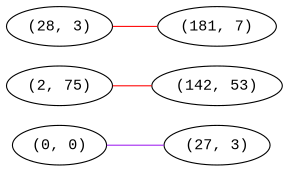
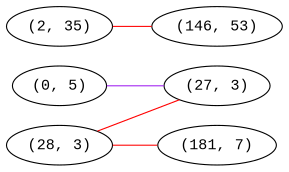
node "(2, 75)": label "(2, 75)" -> "(2, 35)"
node "(142, 53)": label "(142, 53)" -> "(146, 53)"
edge "(27, 3)" -- "(28, 3)": added
node "(0, 0)": label "(0, 0)" -> "(0, 5)"
